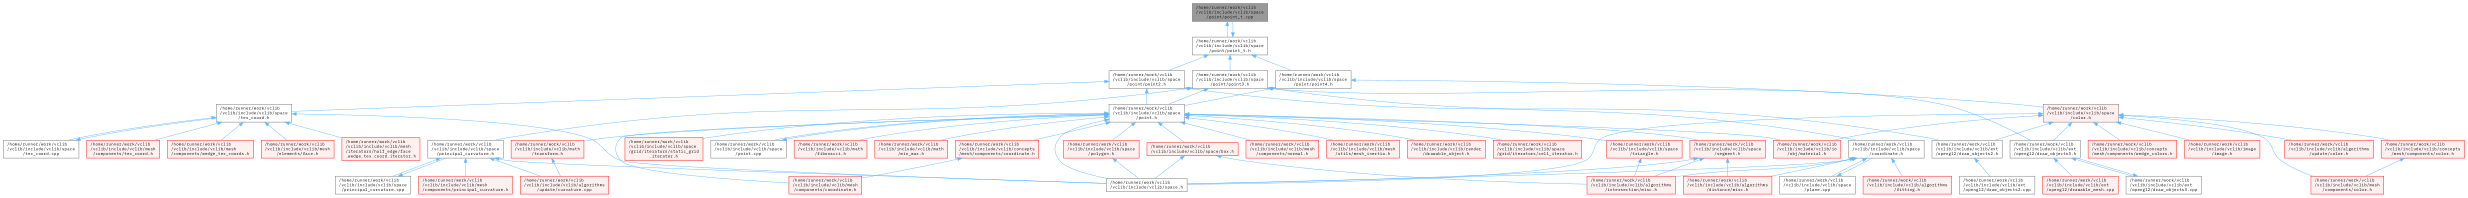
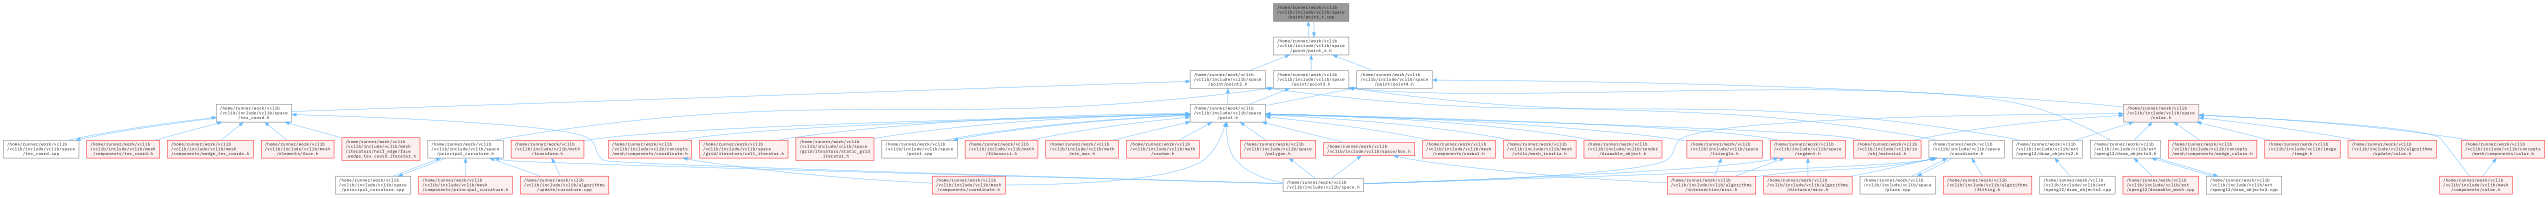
node "/home/runner/work/vclib /vclib/include/vclib/math /random.h": added
